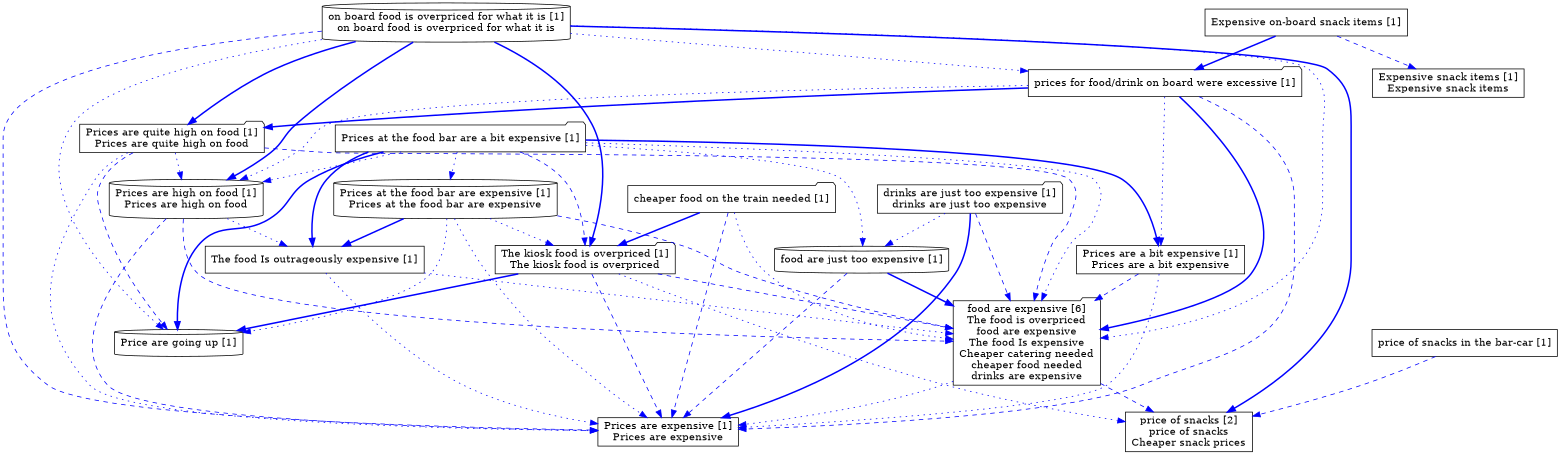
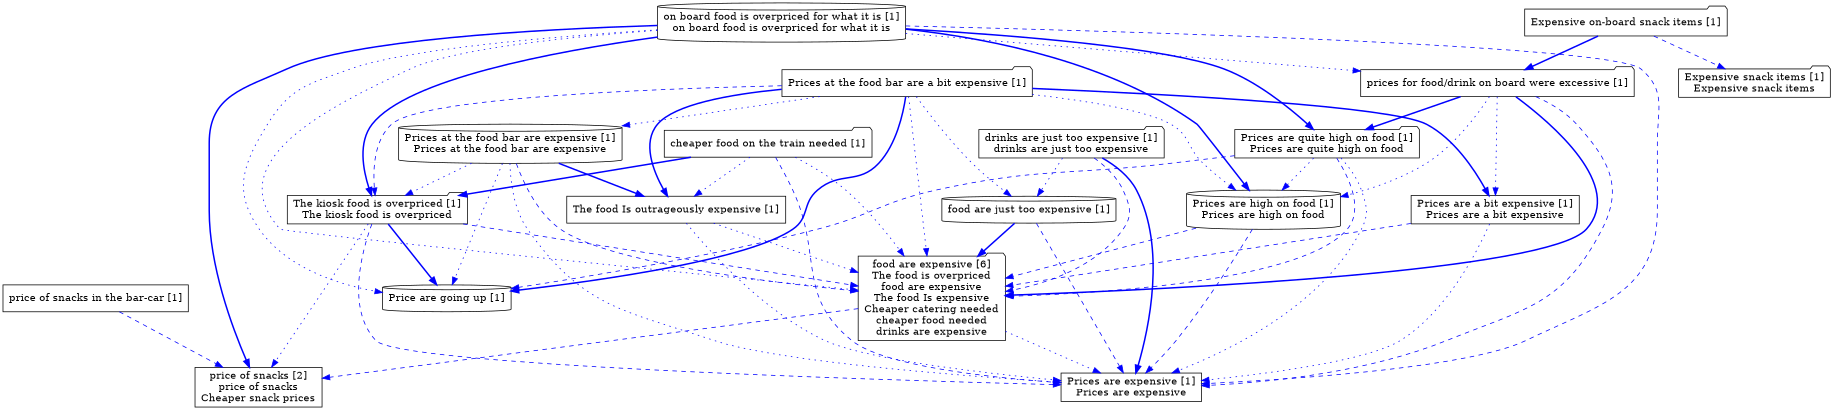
node "Expensive on-board snack items [1]": shape box -> folder
node "Expensive snack items [1] Expensive snack items": shape box -> folder
edge "Prices are high on food [1] Prices are high on food" -> "The food Is outrageously expensive [1]": now "cheaper food on the train needed [1]" -> "The food Is outrageously expensive [1]"
